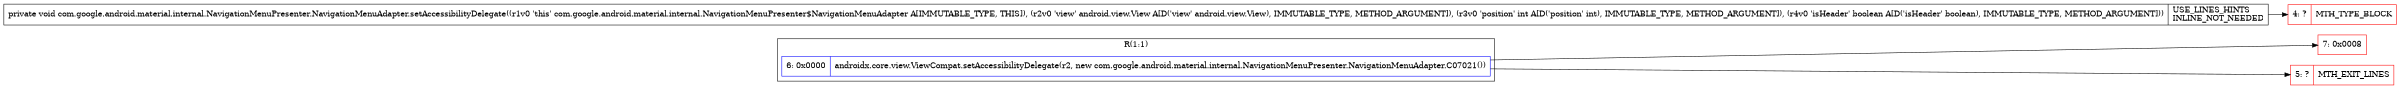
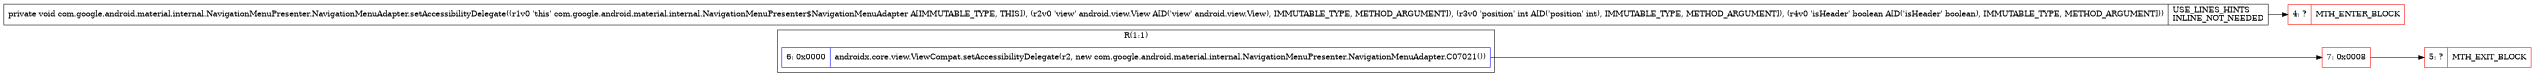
node "4: ?": text "MTH_TYPE_BLOCK" -> "MTH_ENTER_BLOCK"
edge "6: 0x0000" -> "5: ?": now "7: 0x0008" -> "5: ?"
node "5: ?": text "MTH_EXIT_LINES" -> "MTH_EXIT_BLOCK"
